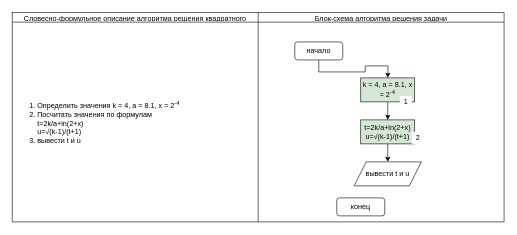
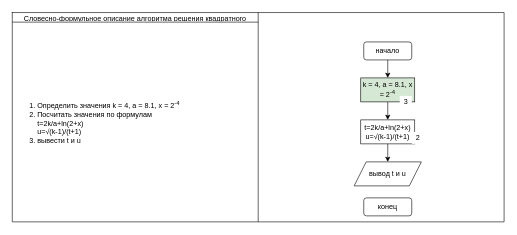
node "Блок-схема алгоритма решения задачи": removed
node "начало": moved (319, 51) -> (388, 51)
node "1": label "1" -> "3"
node "t=2k/a+ln(2+x) u=√(k-1)/(t+1)": fillcolor #d5e8d4 -> #ffffff
node "вывести t и u": label "вывести t и u" -> "вывод t и u"
node "конец": moved (361, 207) -> (388, 207)
